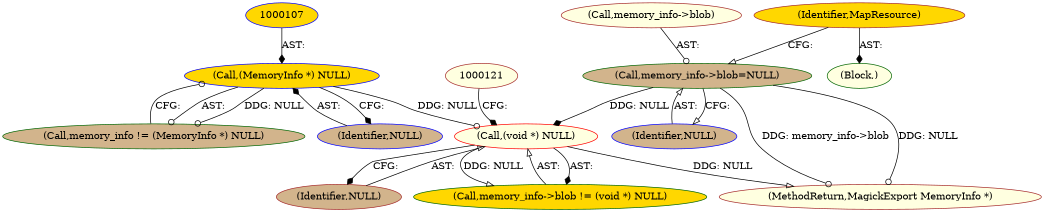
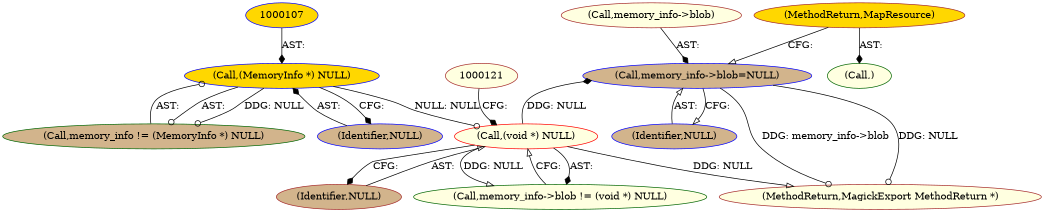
node "(Identifier,MapResource)": label "(Identifier,MapResource)" -> "(MethodReturn,MapResource)"
edge "(Call,memory_info->blob)" -> "(Call,memory_info->blob=NULL)": arrowhead odot -> diamond
node "(Call,memory_info->blob=NULL)": color darkgreen -> blue
node "(Block,)": label "(Block,)" -> "(Call,)"
edge "(Call,memory_info->blob=NULL)" -> "(Call,(void *) NULL)": reversed
edge "(Call,memory_info != (MemoryInfo *) NULL)" -> "(Call,(MemoryInfo *) NULL)": label "CFG: " -> "AST: "
edge "(Call,(MemoryInfo *) NULL)" -> "(Call,(void *) NULL)": label "DDG: NULL" -> "NULL: NULL"
edge "(Call,memory_info->blob != (void *) NULL)" -> "(Call,(void *) NULL)": label "AST: " -> "CFG: "
node "(Call,memory_info->blob != (void *) NULL)": fillcolor gold -> lightyellow
node "(MethodReturn,MagickExport MemoryInfo *)": label "(MethodReturn,MagickExport MemoryInfo *)" -> "(MethodReturn,MagickExport MethodReturn *)"
